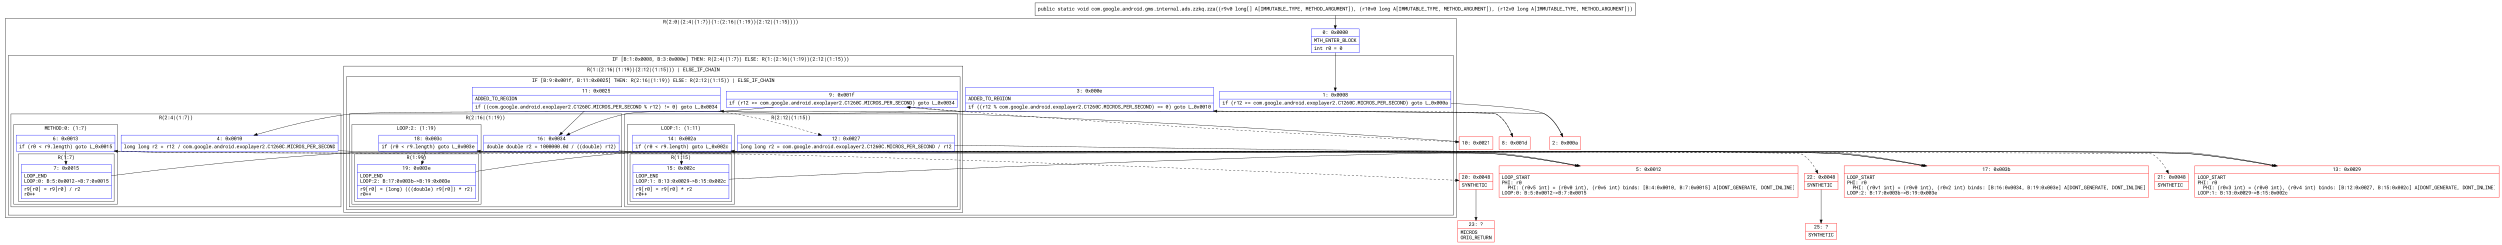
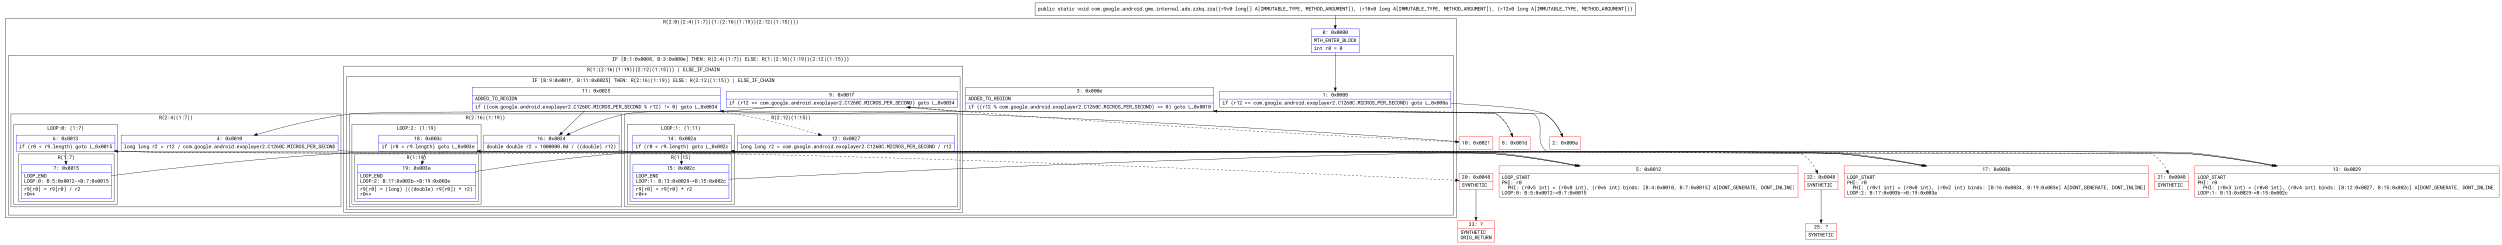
cluster "METHOD:0: (1:7)": label "METHOD:0: (1:7)" -> "LOOP:0: (1:7)"
edge "12: 0x0027" -> "13: 0x0029": now "3: 0x000e" -> "13: 0x0029"
cluster "R(1:99)": label "R(1:99)" -> "R(1:19)"
node "23: ?": text "MICROS" -> "SYNTHETIC"
